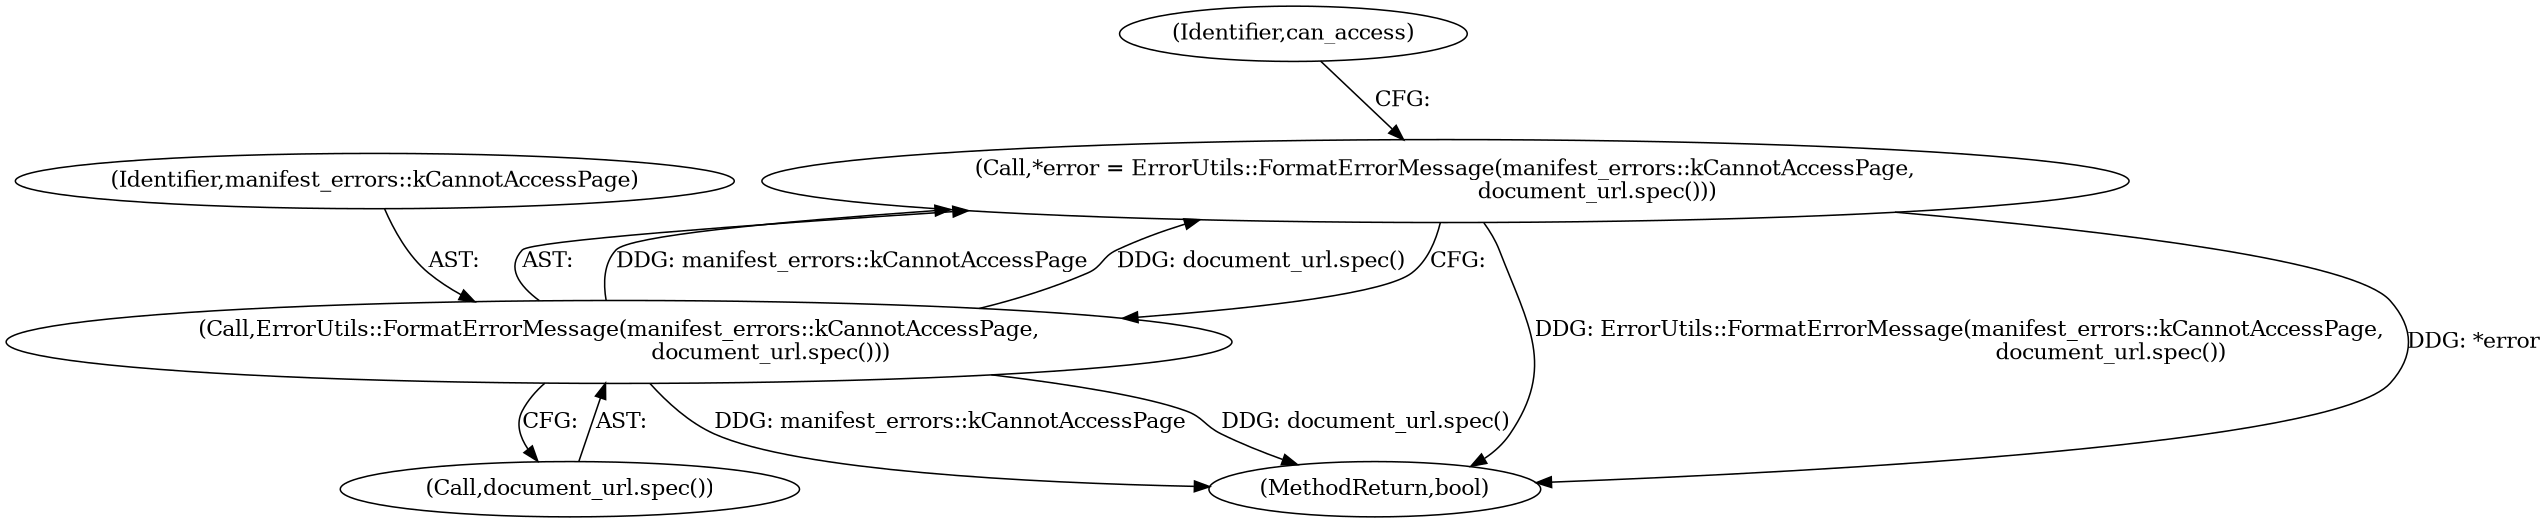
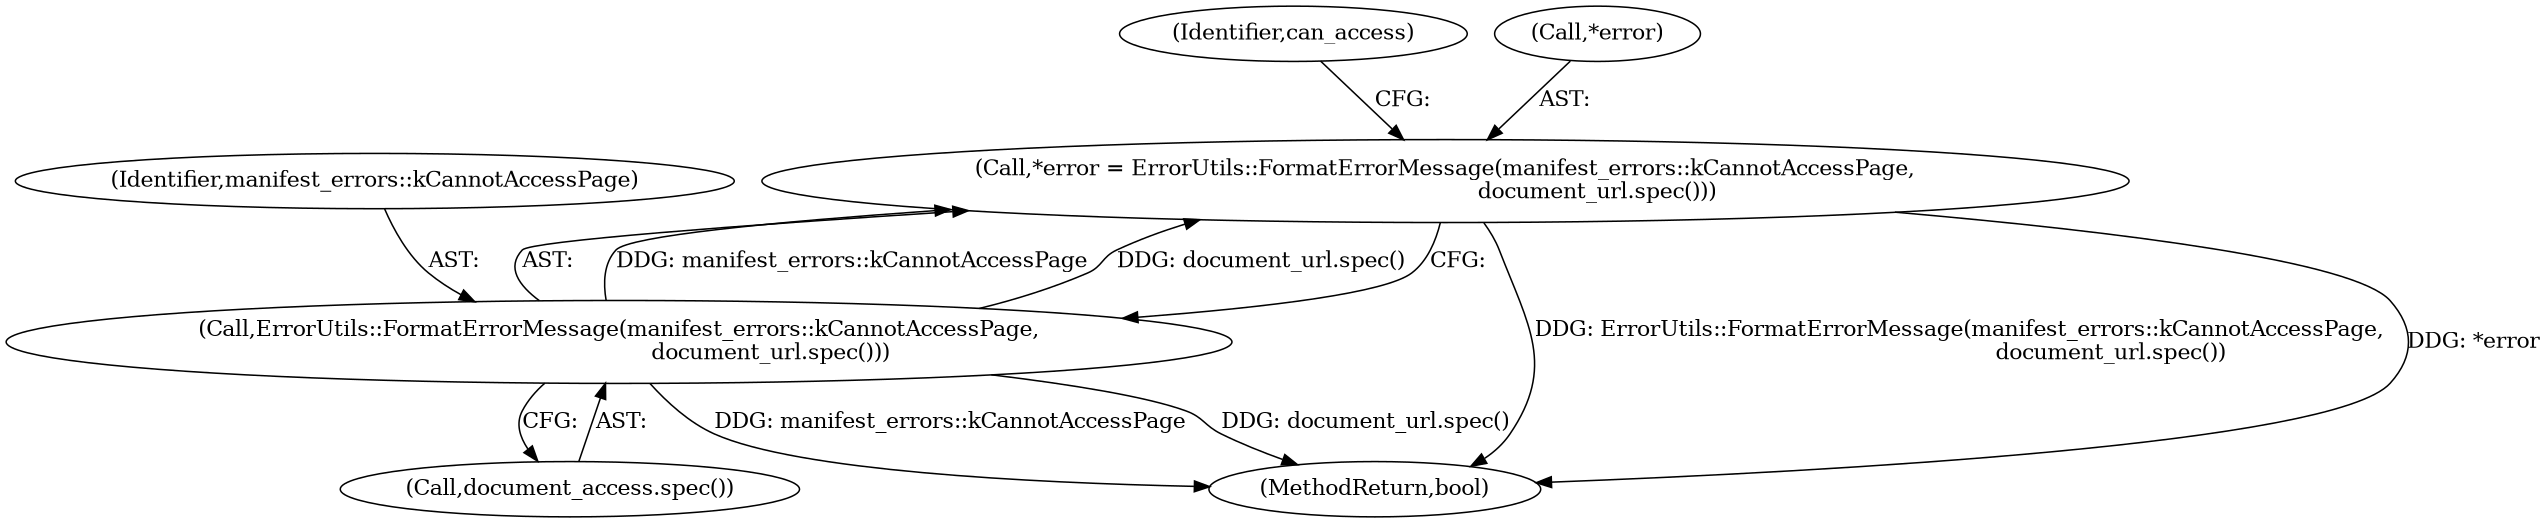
node "(Call,*error)": added
node "(Call,document_url.spec())": label "(Call,document_url.spec())" -> "(Call,document_access.spec())"
